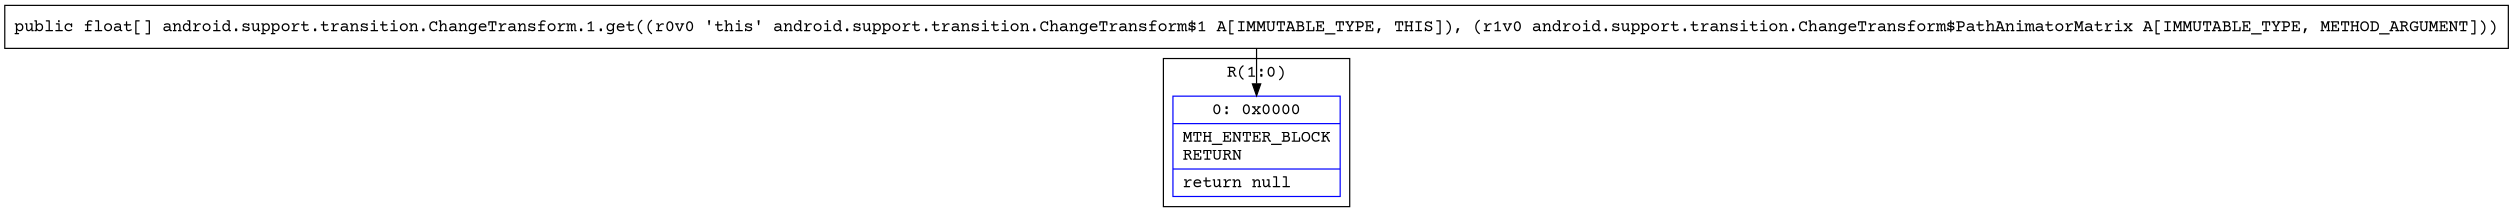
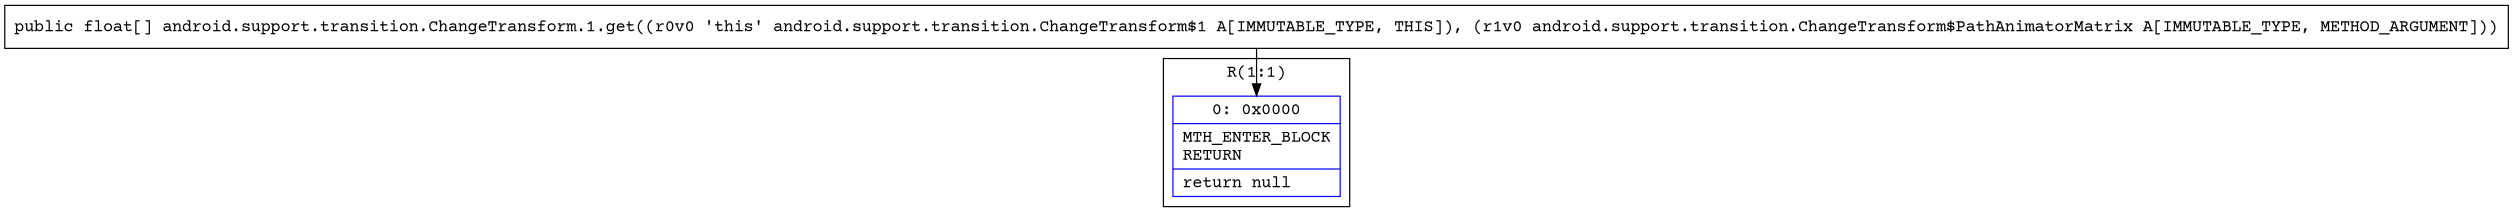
cluster "R(1:0)": label "R(1:0)" -> "R(1:1)"
